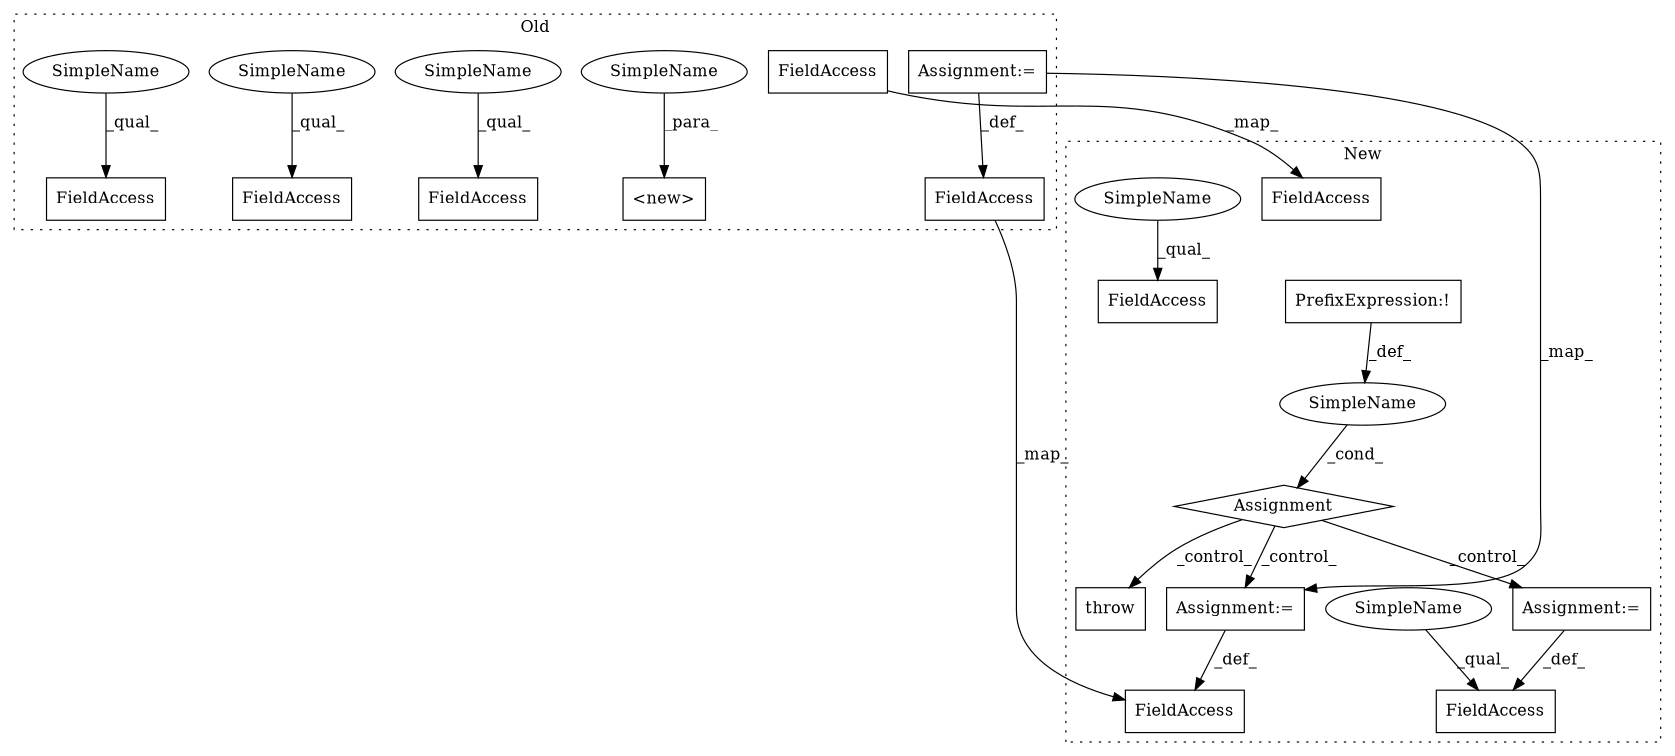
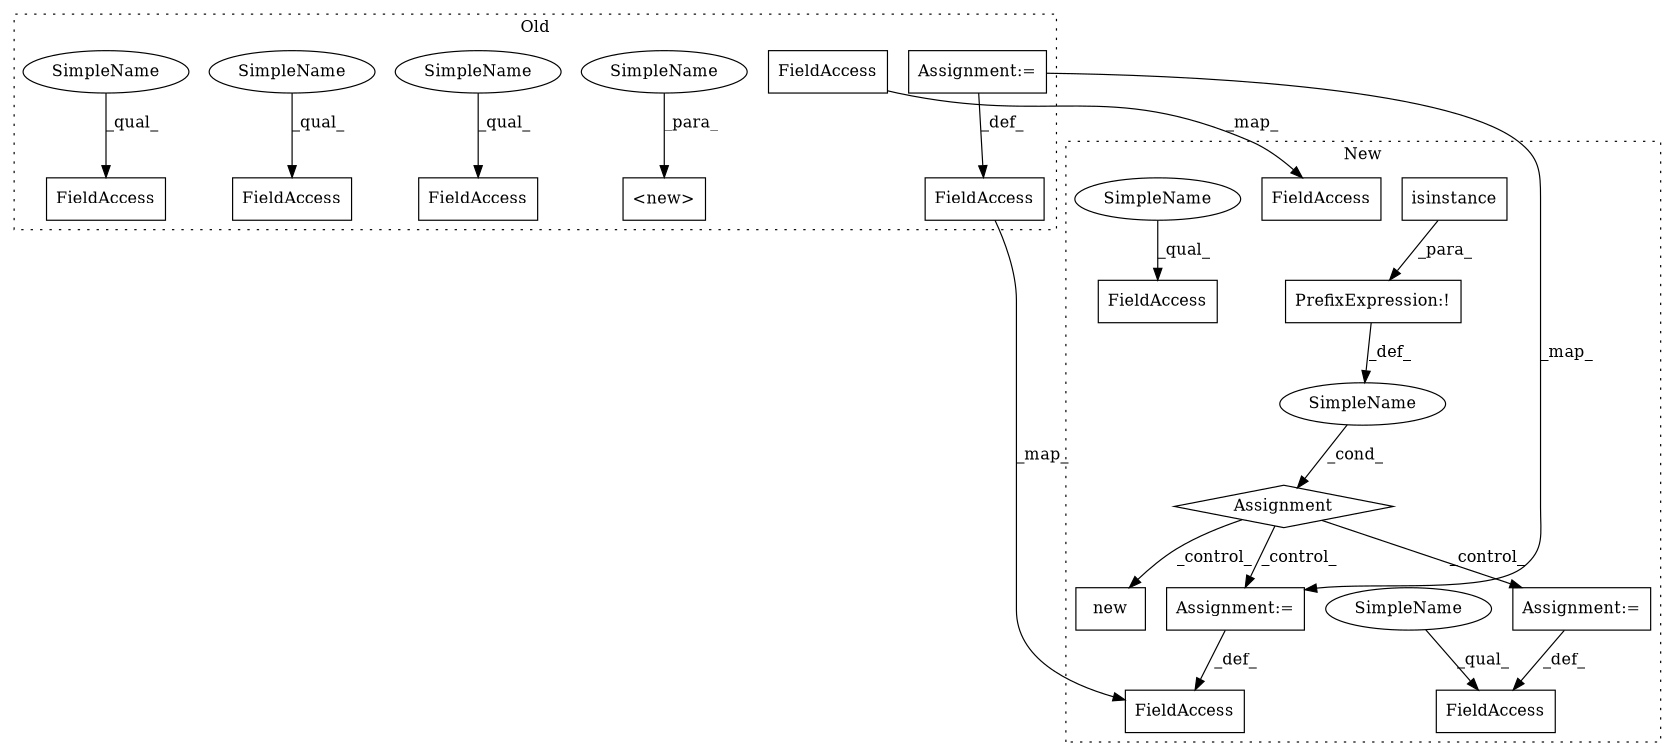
node "isinstance": added
node "throw": label "throw" -> "new"
